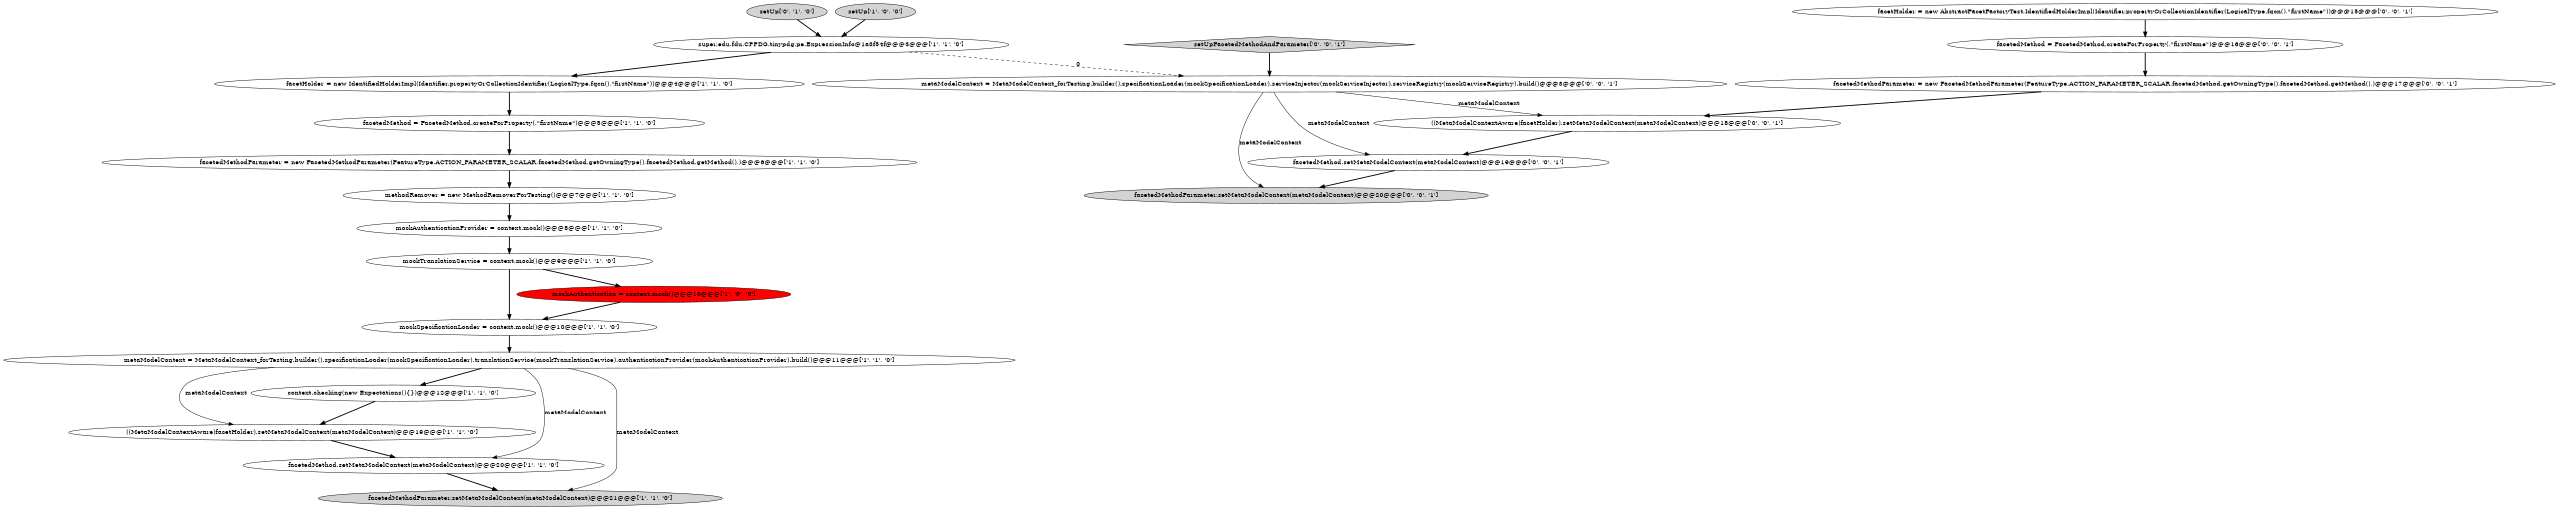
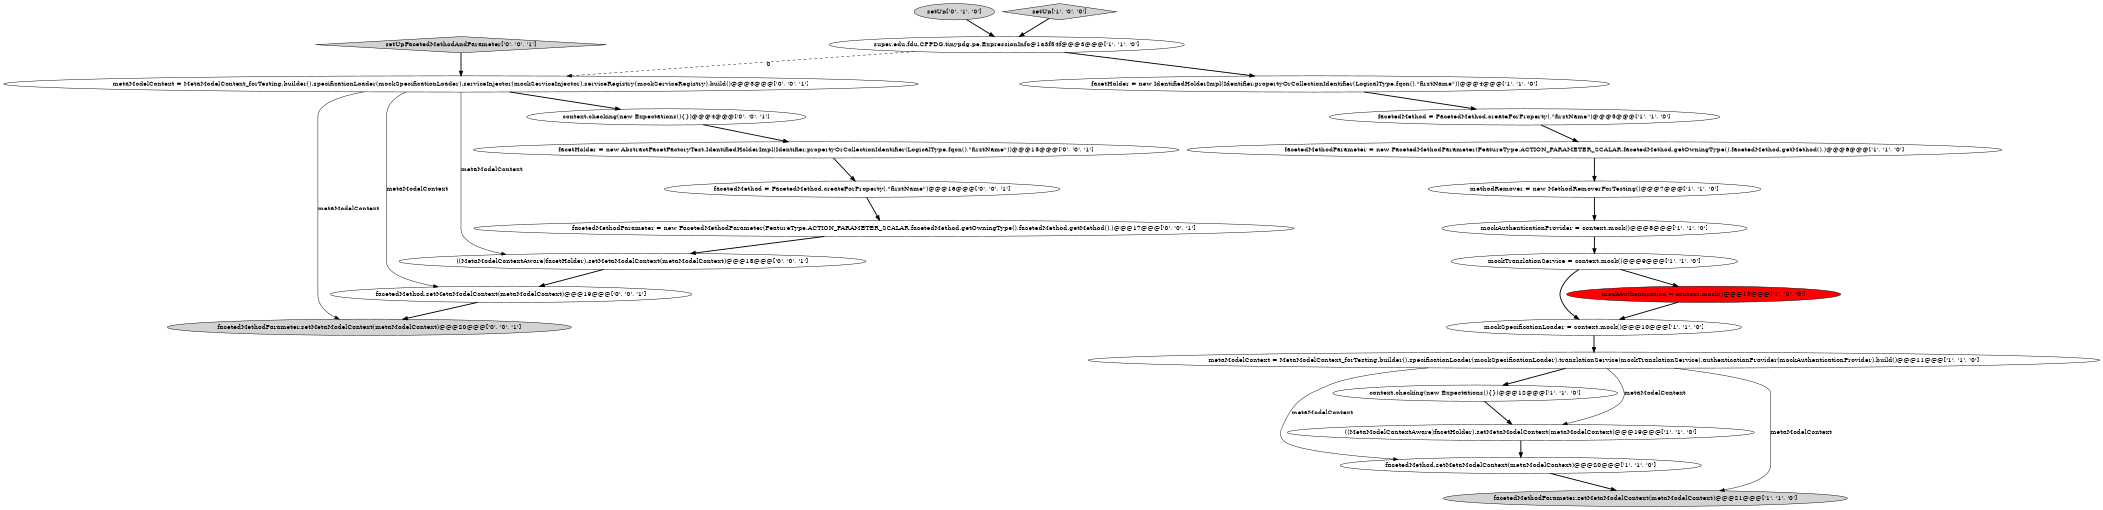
node "setUp['1', '0', '0']": shape ellipse -> diamond
node "context.checking(new Expectations(){})@@@4@@@['0', '0', '1']": added
